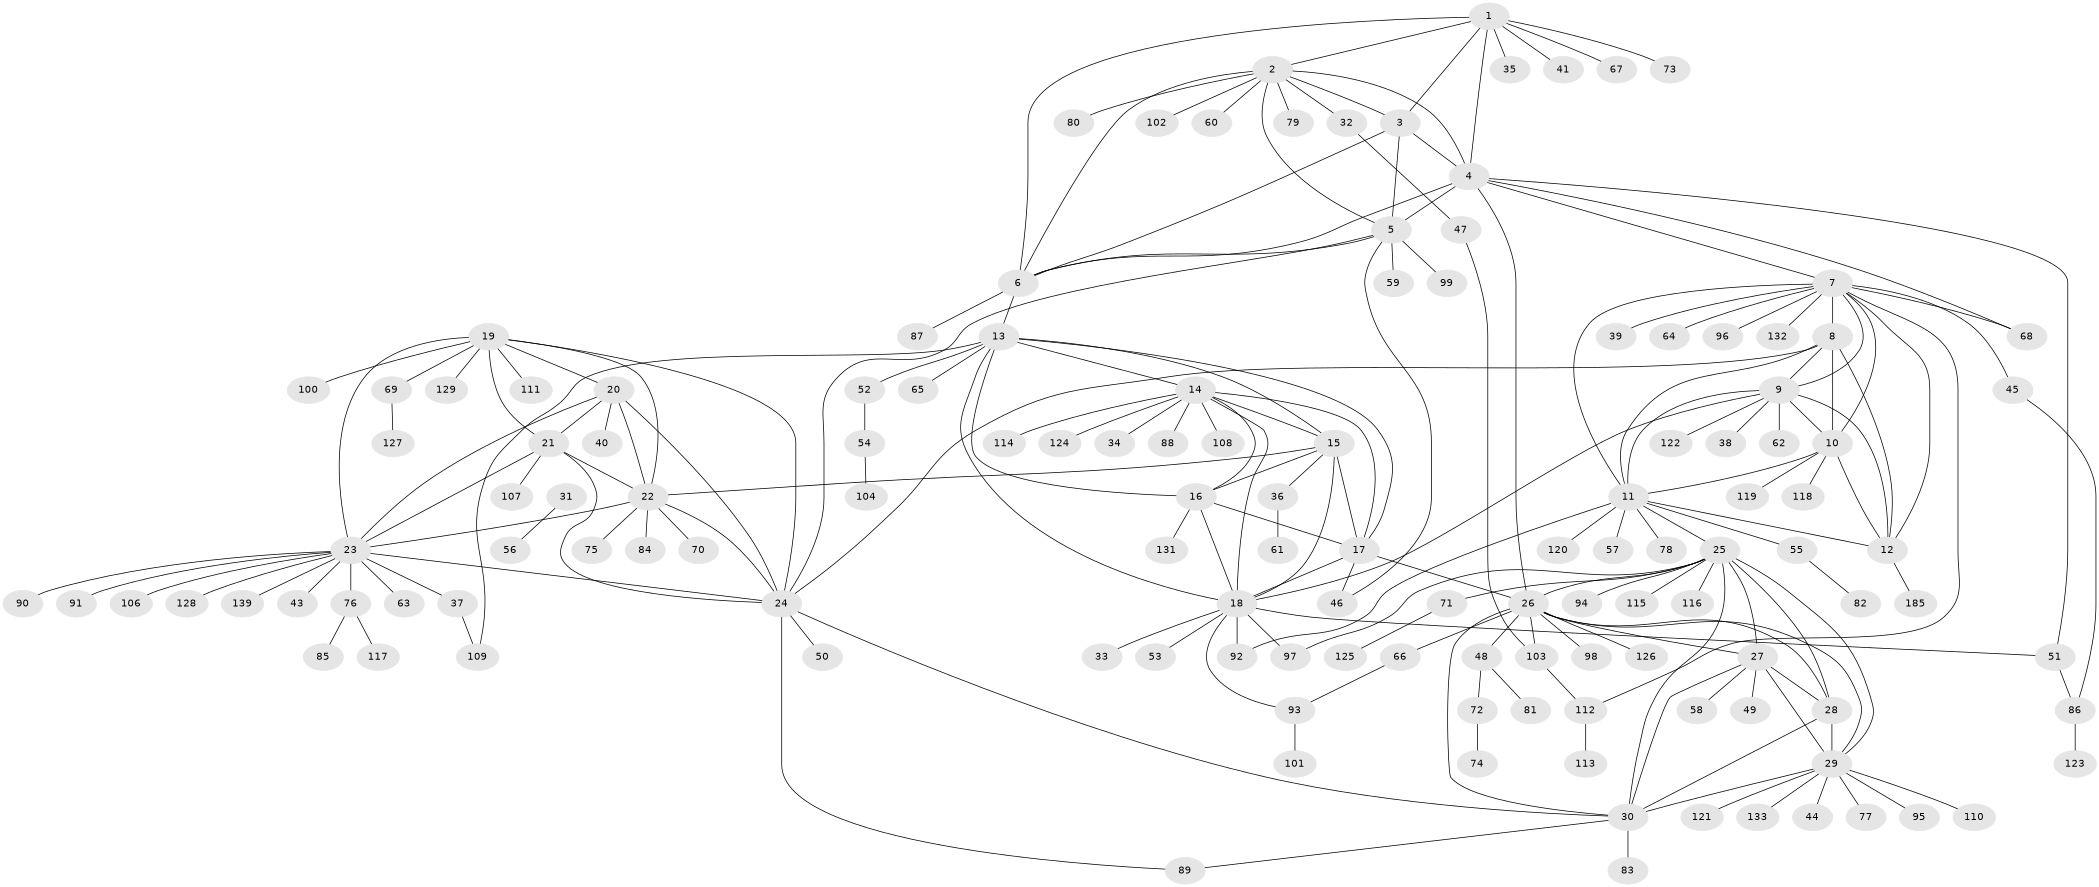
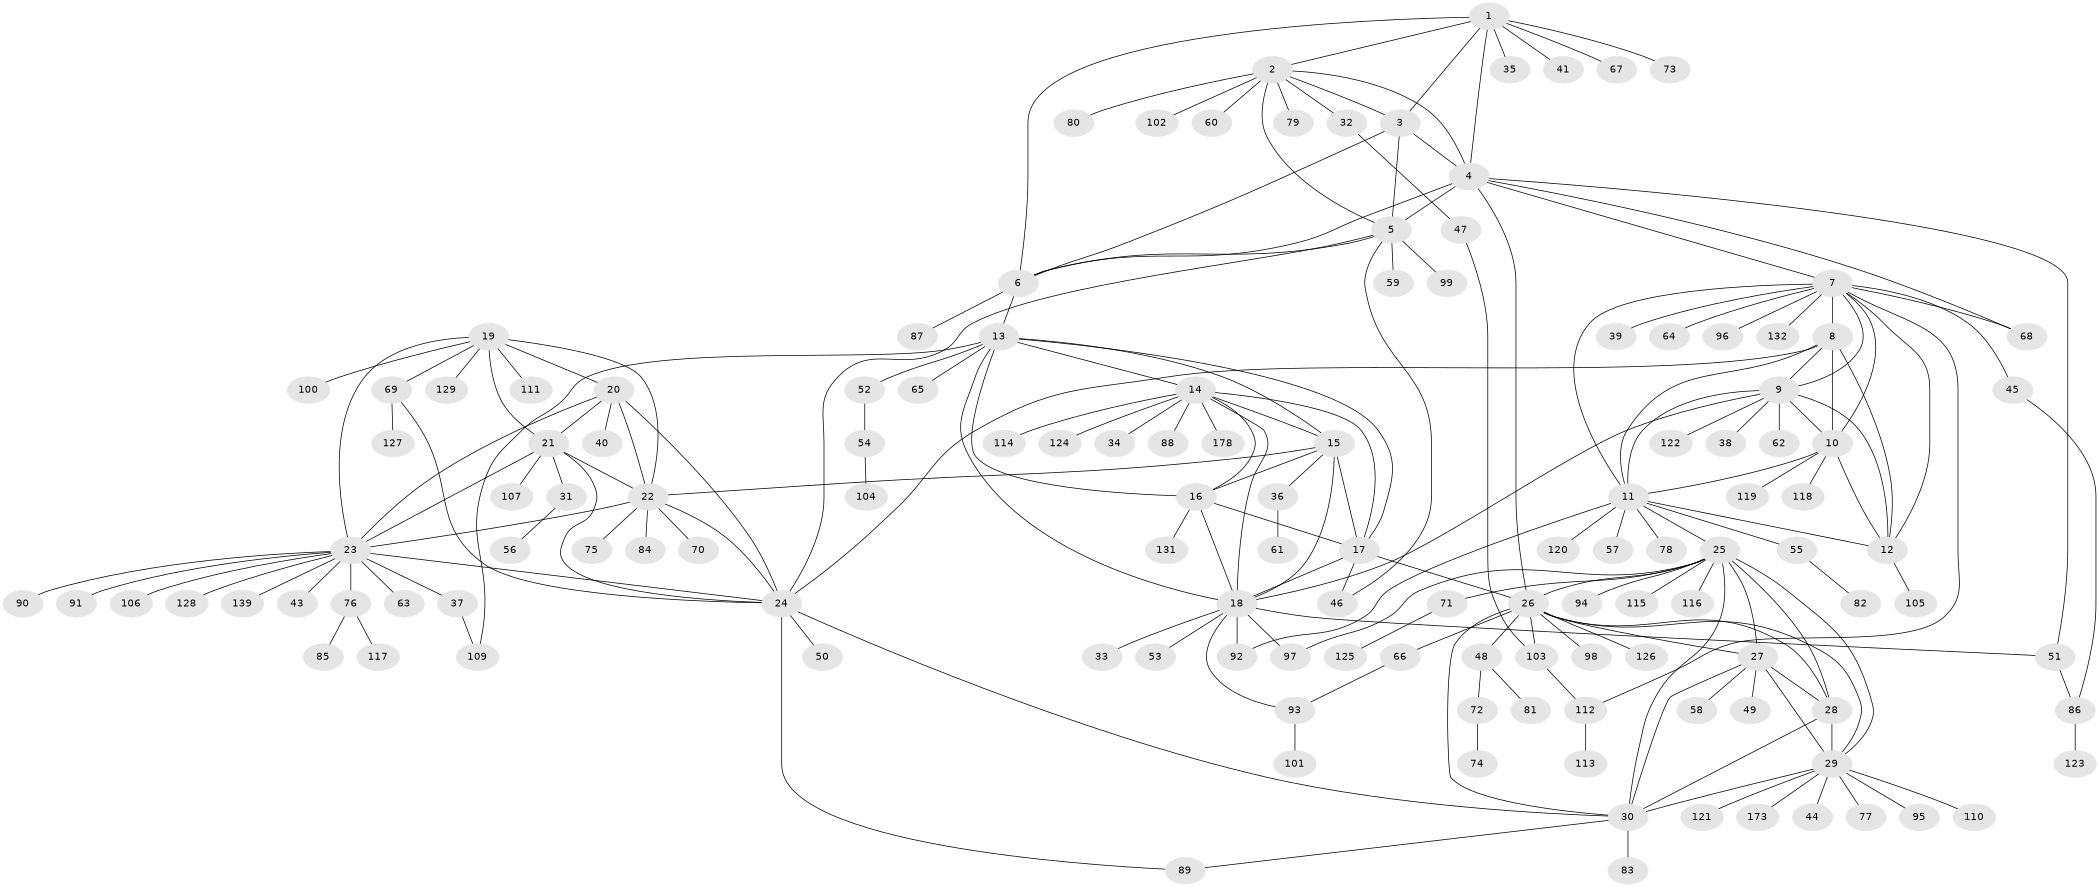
edge "2" -- "6": removed
edge "19" -- "24": now "69" -- "24"
node "108": label "108" -> "178"
edge "21" -- "31": added
node "185": label "185" -> "105"
node "133": label "133" -> "173"
